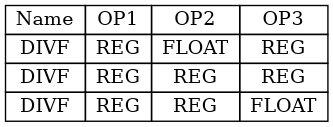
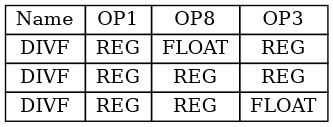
node "Name": text "OP2" -> "OP8"
